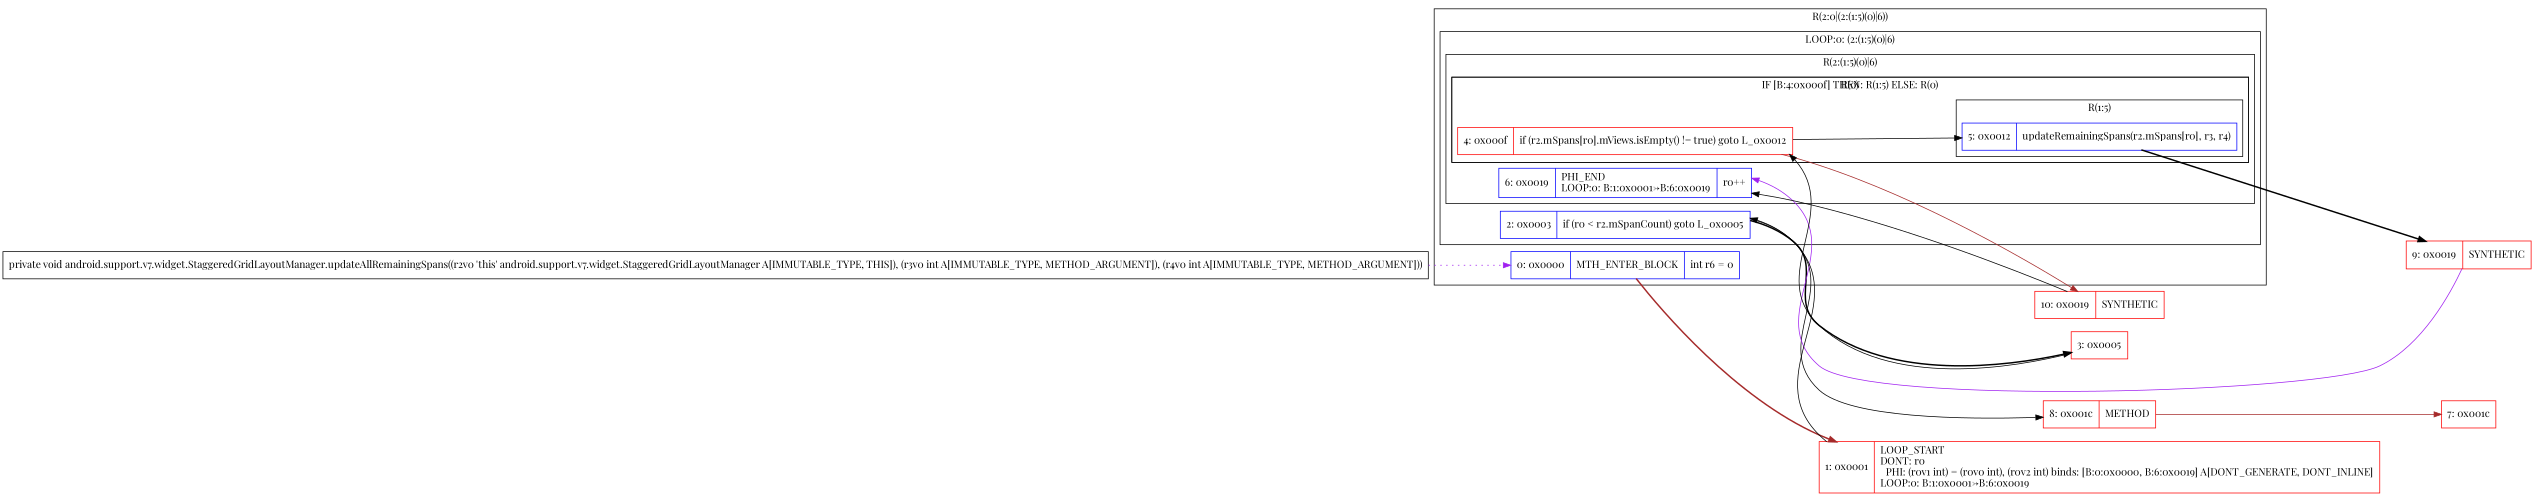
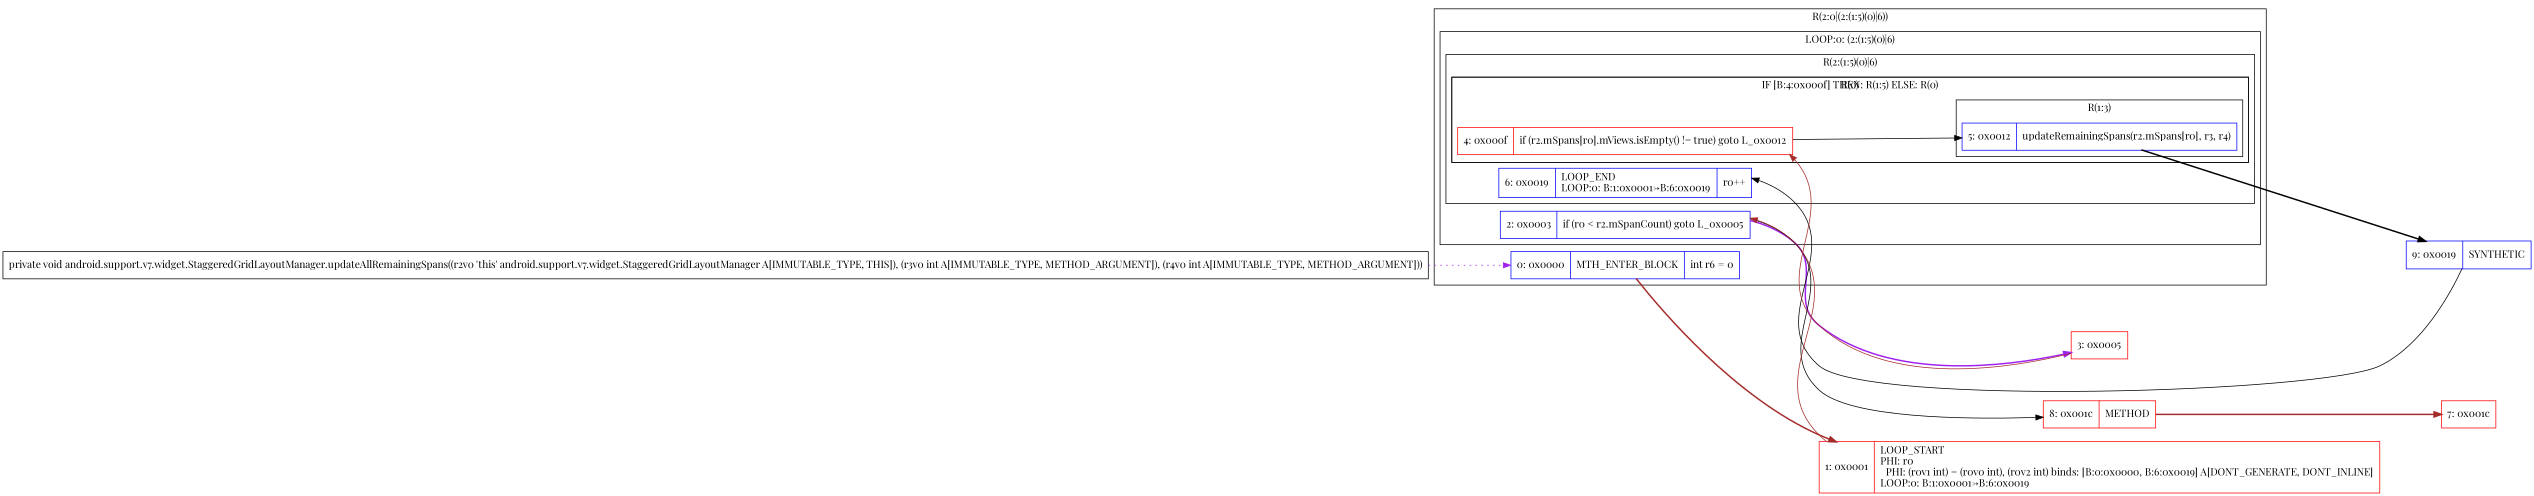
cluster "R(1:5)": label "R(1:5)" -> "R(1:3)"
node "6: 0x0019": text "PHI_END" -> "LOOP_END"
node "9: 0x0019": color red -> blue
edge "3: 0x0005" -> "4: 0x000f": color black -> brown
node "10: 0x0019": removed
edge "1: 0x0001" -> "2: 0x0003": color black -> brown
edge "2: 0x0003" -> "3: 0x0005": color black -> purple
edge "9: 0x0019" -> "6: 0x0019": color purple -> black
edge "8: 0x001c" -> "7: 0x001c": style solid -> bold
node "1: 0x0001": text "DONT: r0" -> "PHI: r0"
